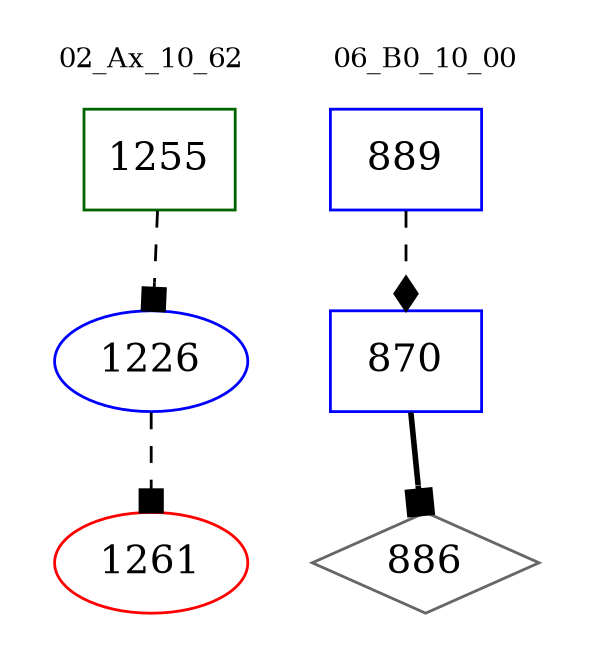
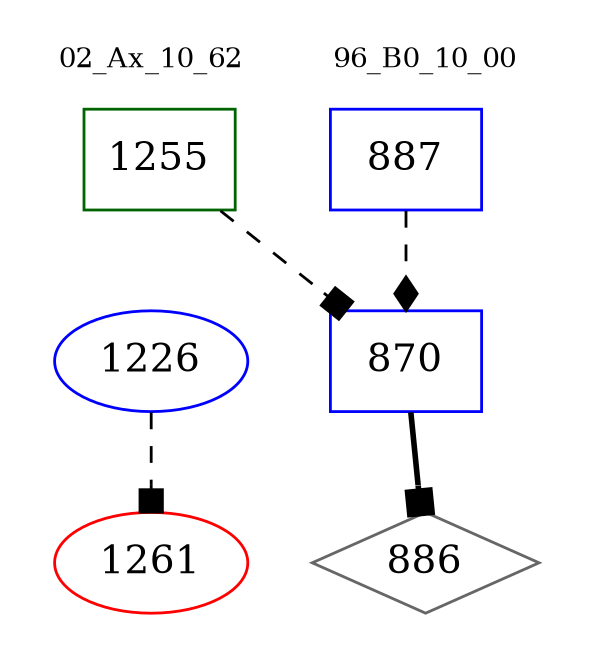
cluster "06_B0_10_00": label "06_B0_10_00" -> "96_B0_10_00"
node "889": label "889" -> "887"
edge "1255" -> "1226": now "1255" -> "870"
